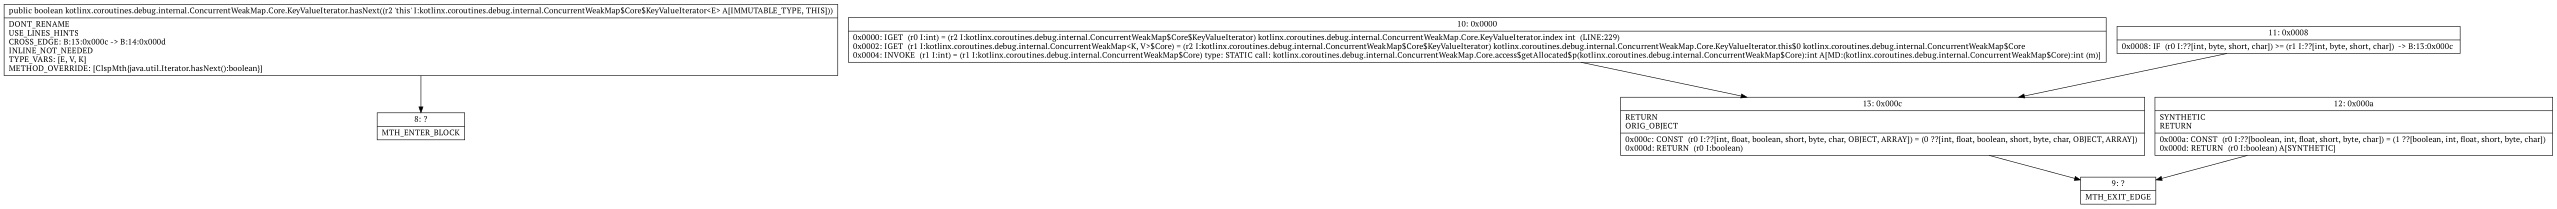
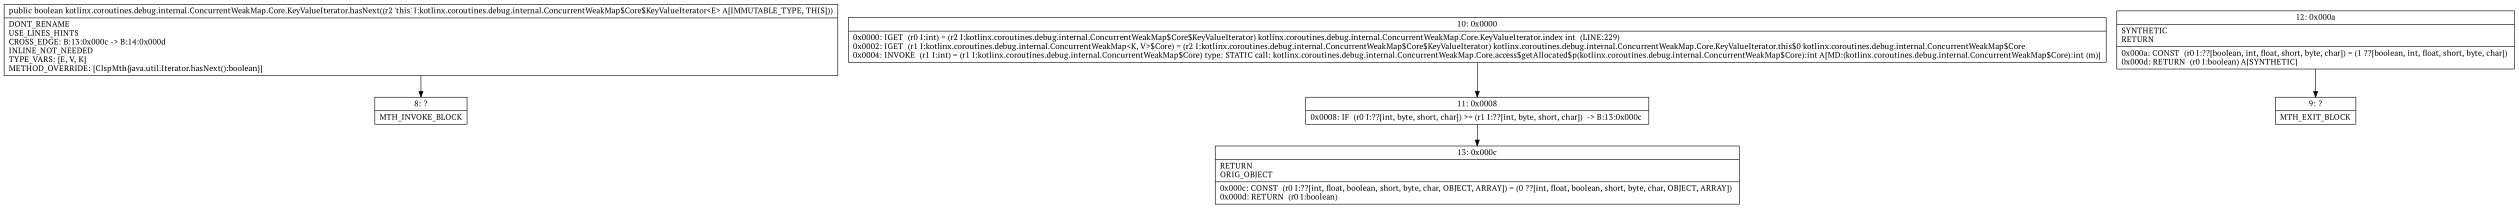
edge "10: 0x0000" -> "13: 0x000c": now "10: 0x0000" -> "11: 0x0008"
node "8: ?": text "MTH_ENTER_BLOCK" -> "MTH_INVOKE_BLOCK"
edge "13: 0x000c" -> "9: ?": removed
node "9: ?": text "MTH_EXIT_EDGE" -> "MTH_EXIT_BLOCK"
